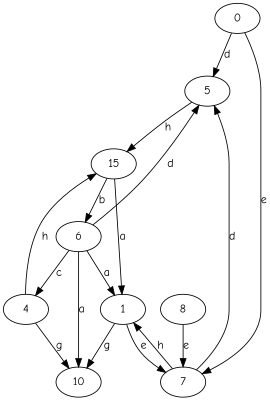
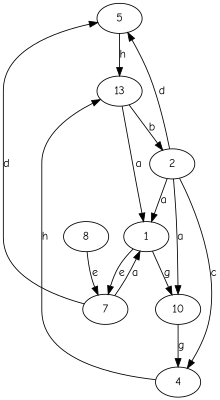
node "0": removed
node "15": label "15" -> "13"
node "6": label "6" -> "2"
edge "4" -> "10": reversed
edge "7" -> "1": label "h" -> "a"
